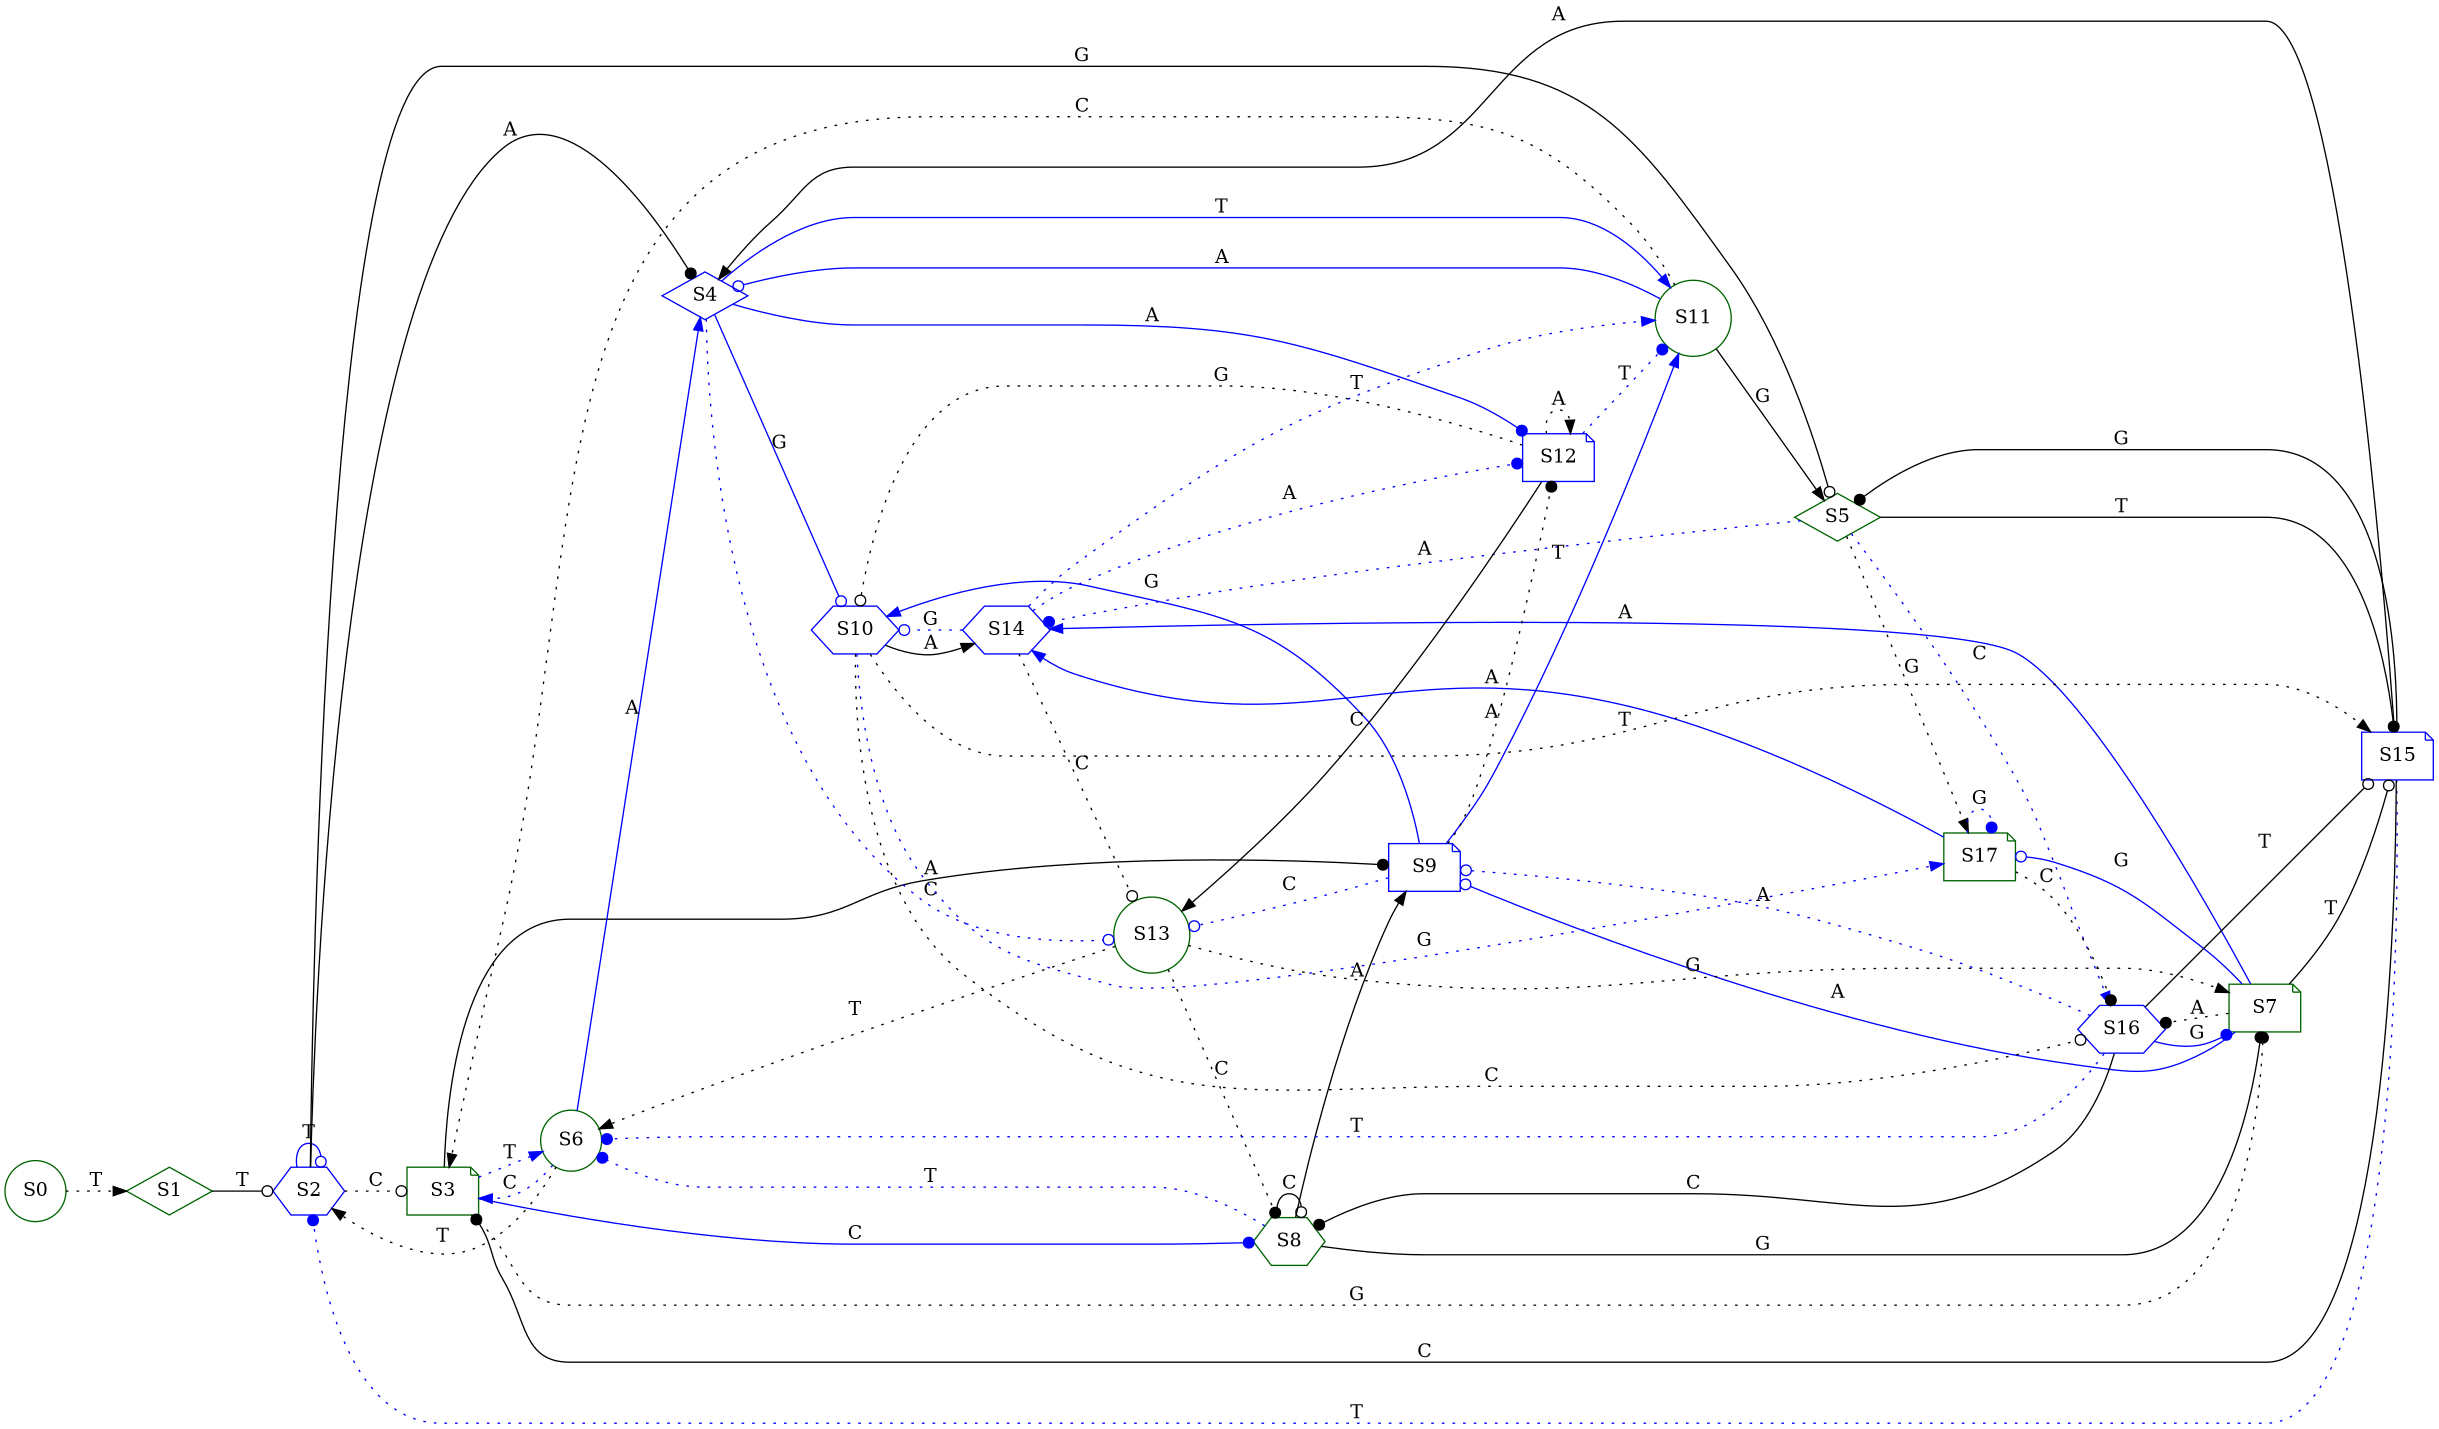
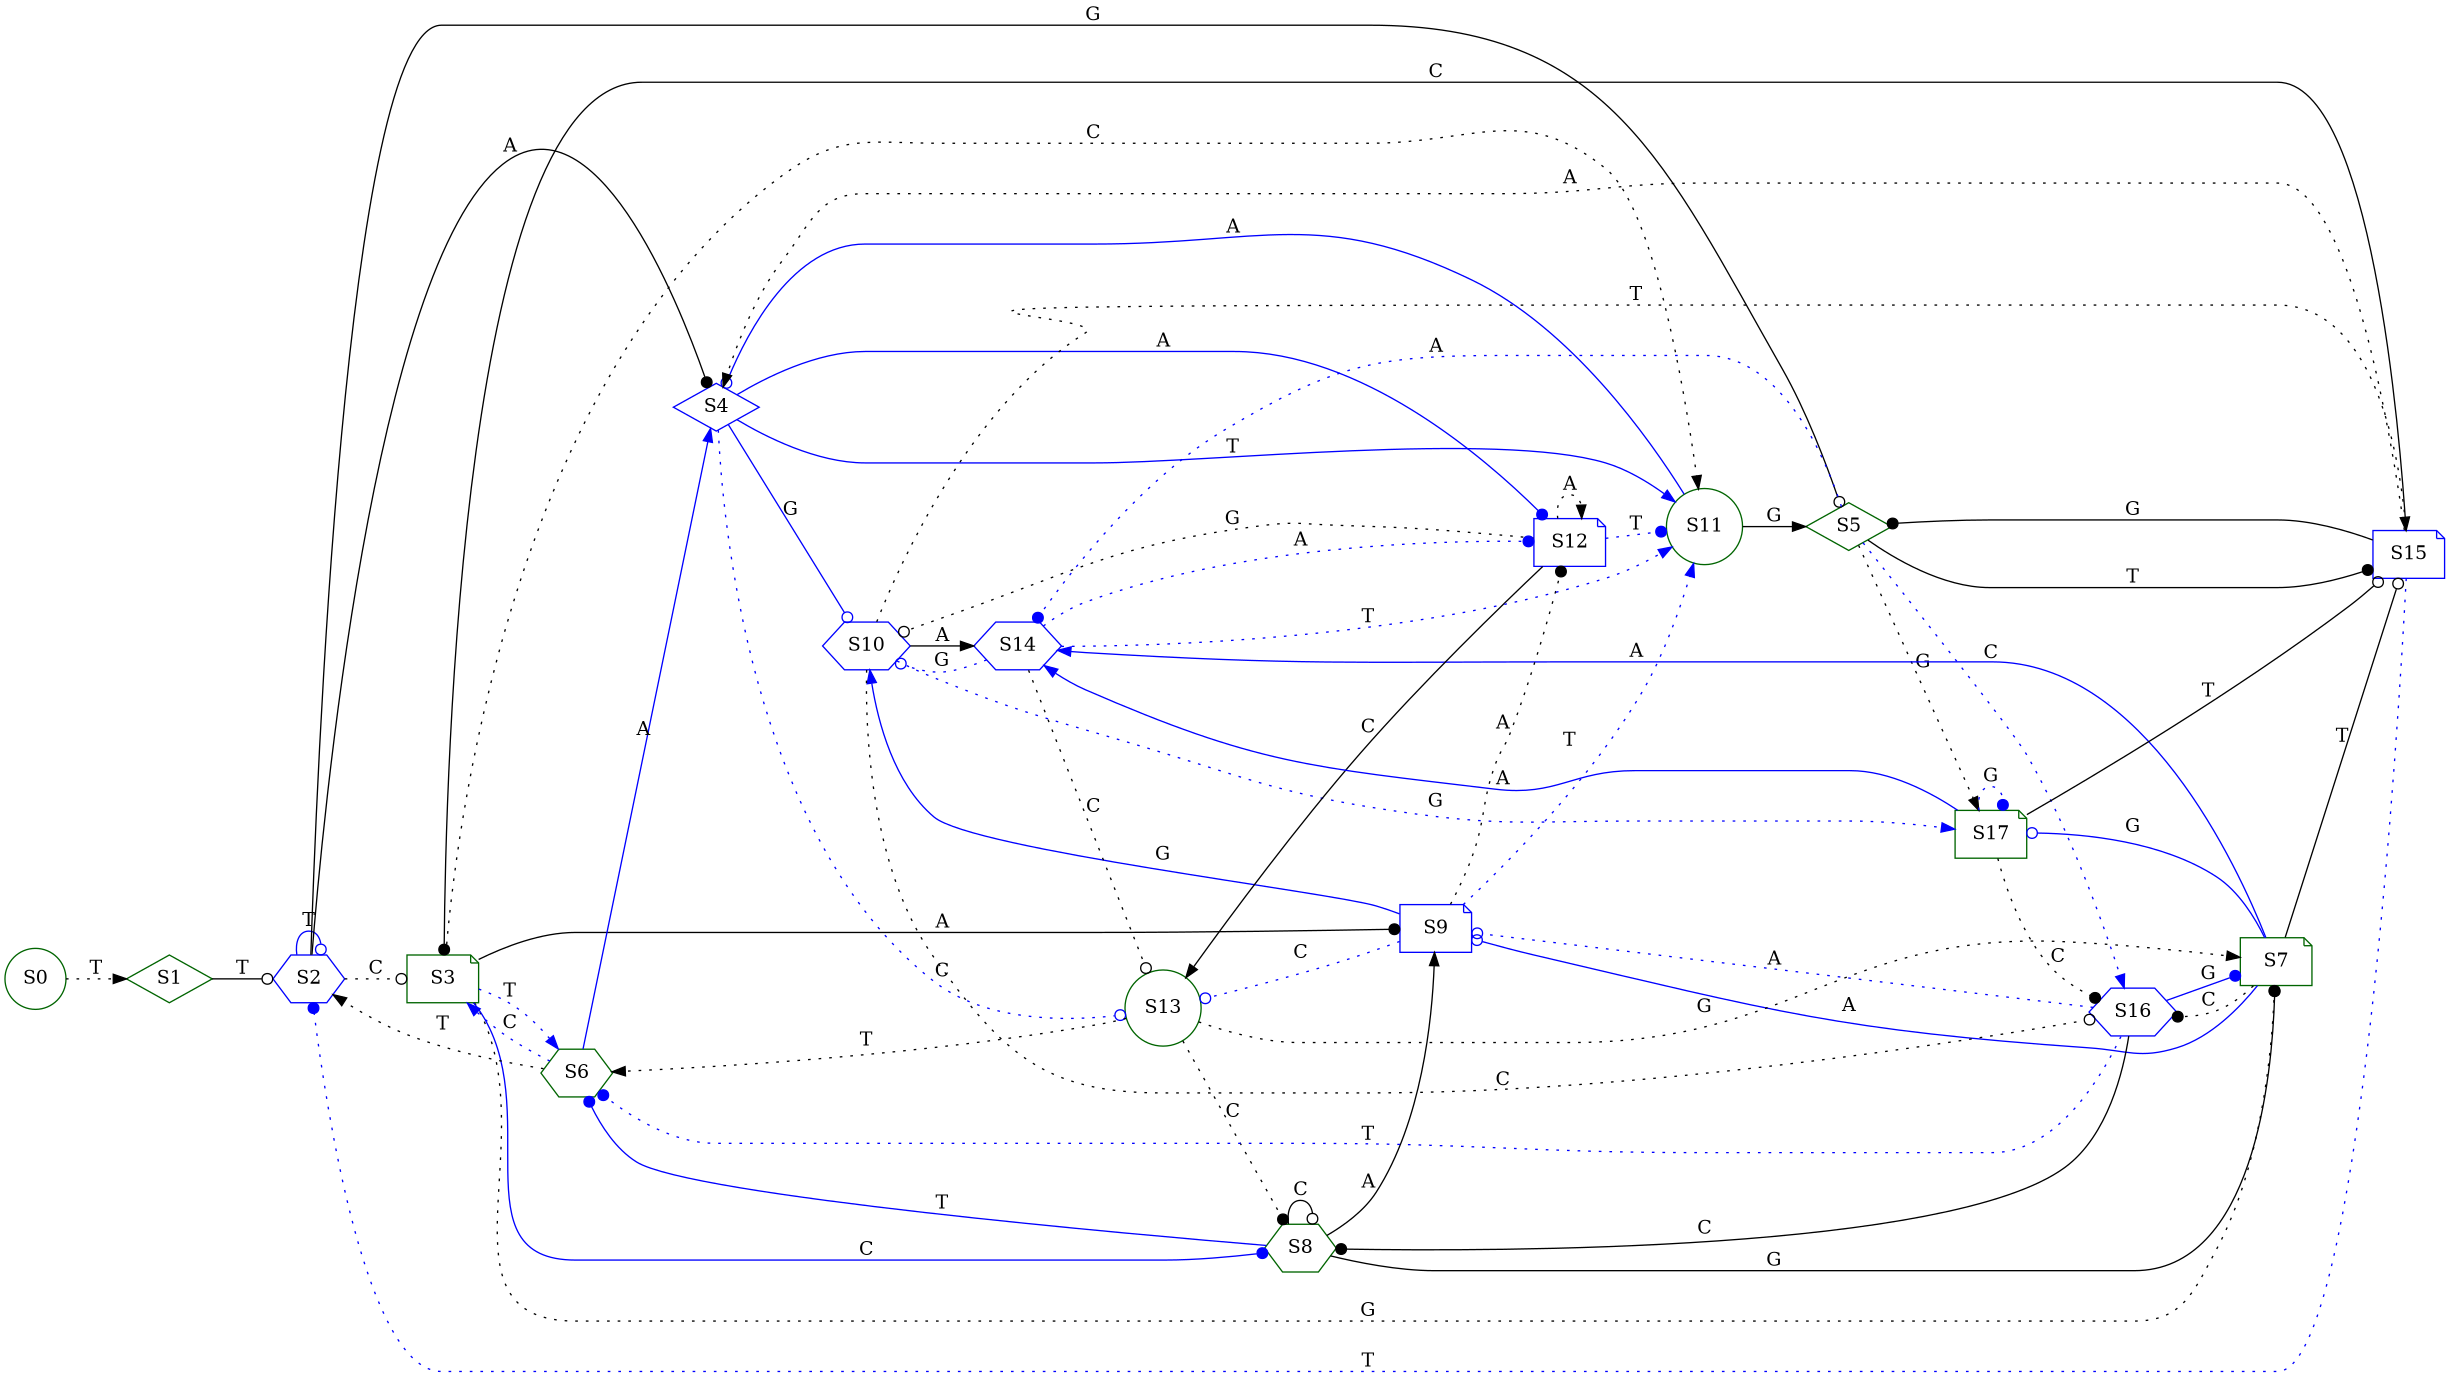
edge "S15" -> "S4": style solid -> dotted
edge "S11" -> "S3": reversed
edge "S9" -> "S11": style solid -> dotted
edge "S16" -> "S15": now "S17" -> "S15"
edge "S7" -> "S16": label "A" -> "C"
node "S6": shape circle -> hexagon
edge "S8" -> "S6": style dotted -> solid
